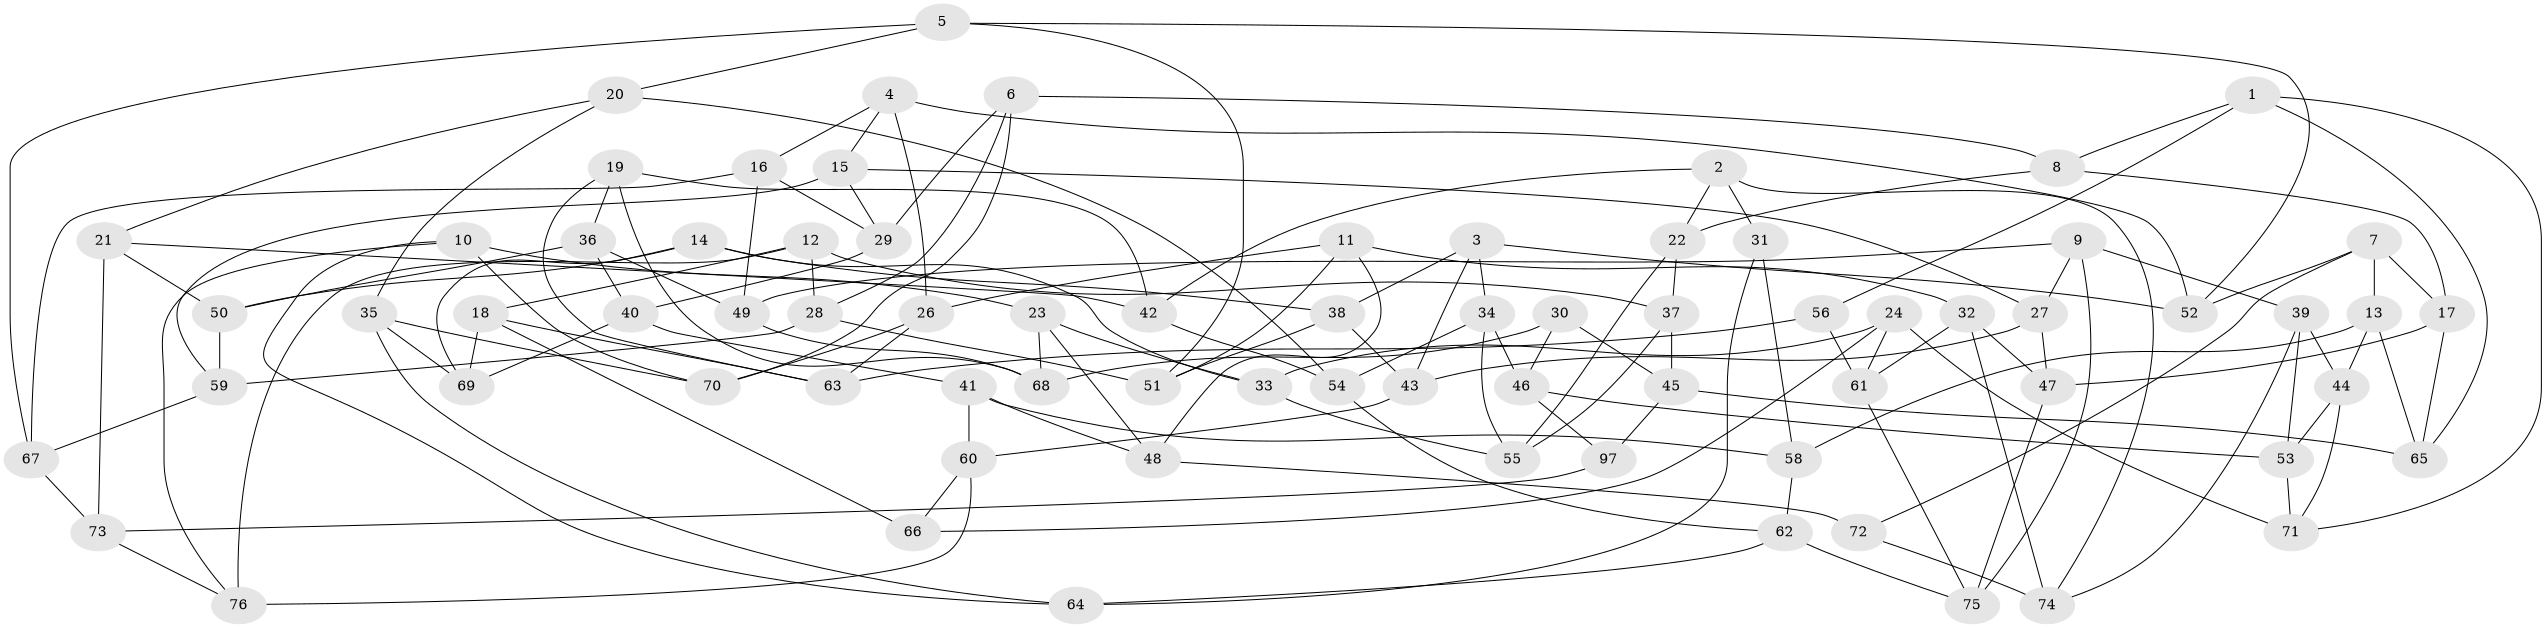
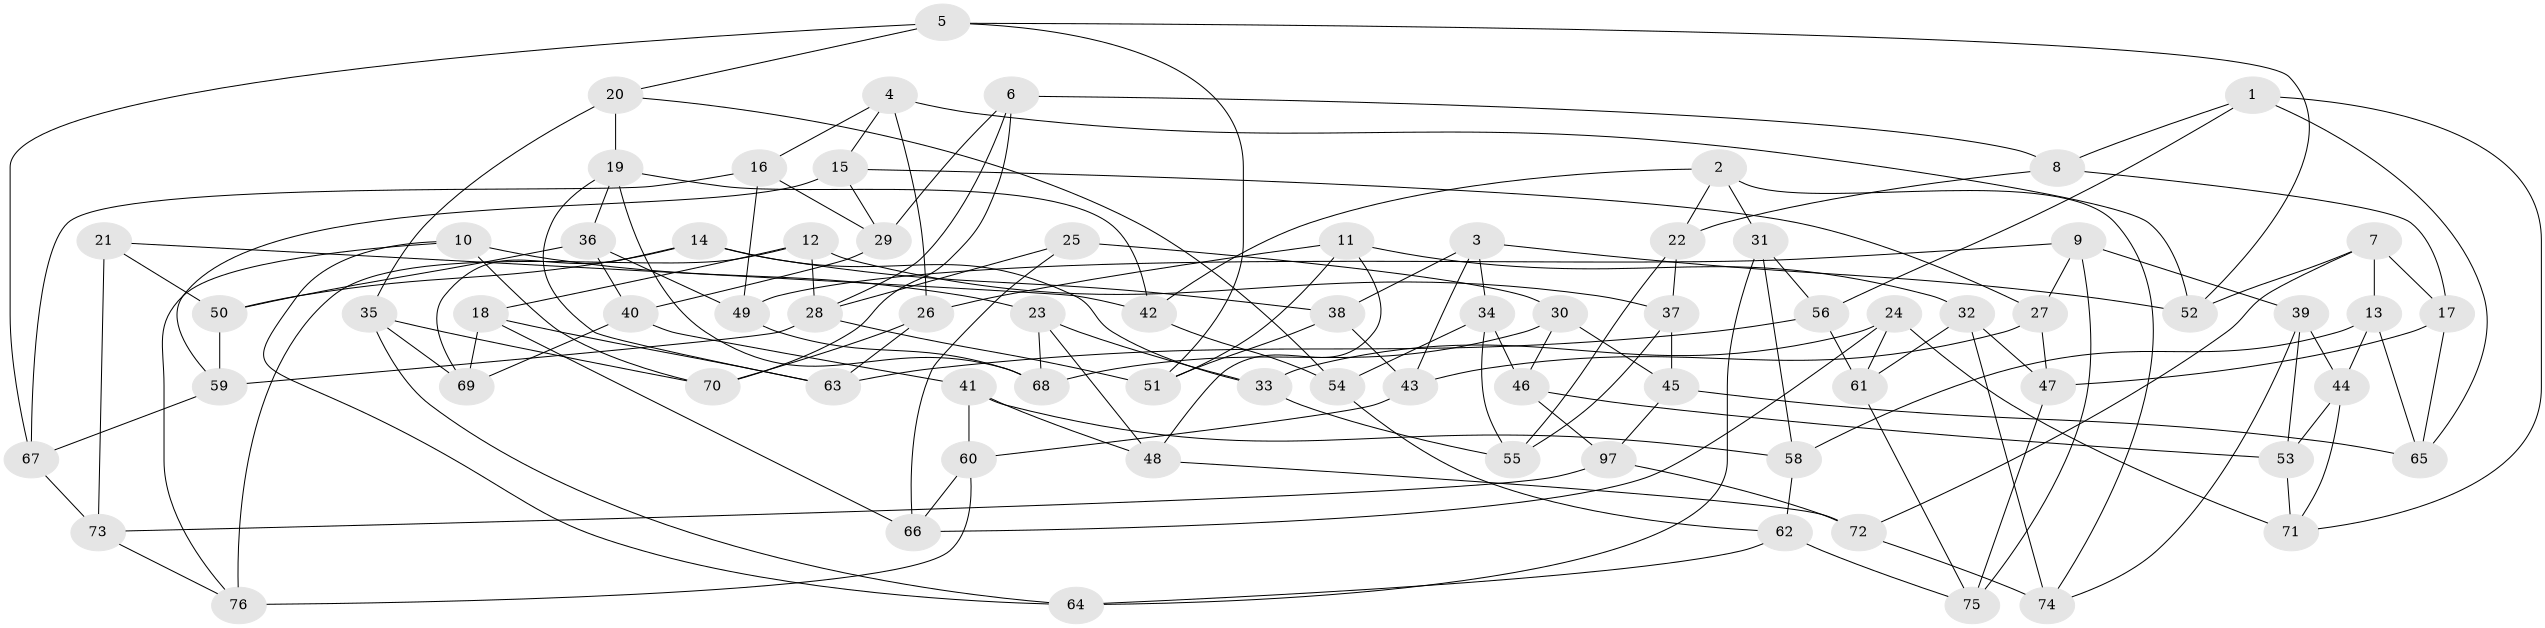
edge "20" -- "21": now "20" -- "19"
node "25": added
edge "31" -- "56": added
edge "97" -- "72": added
